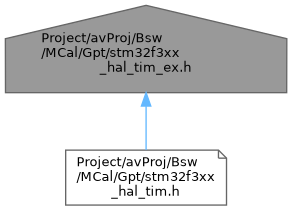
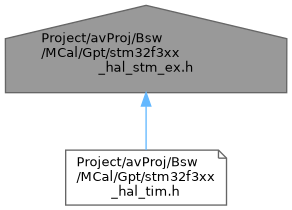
node "Project/avProj/Bsw /MCal/Gpt/stm32f3xx _hal_tim_ex.h": label "Project/avProj/Bsw /MCal/Gpt/stm32f3xx _hal_tim_ex.h" -> "Project/avProj/Bsw /MCal/Gpt/stm32f3xx _hal_stm_ex.h"
